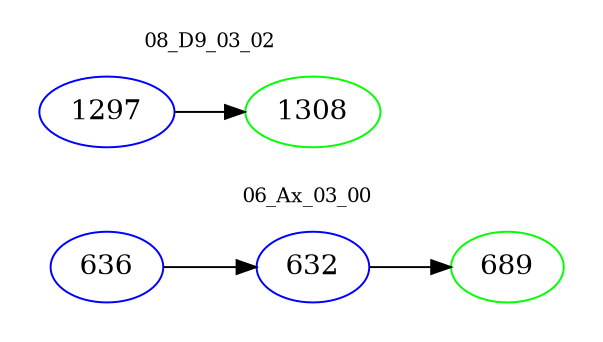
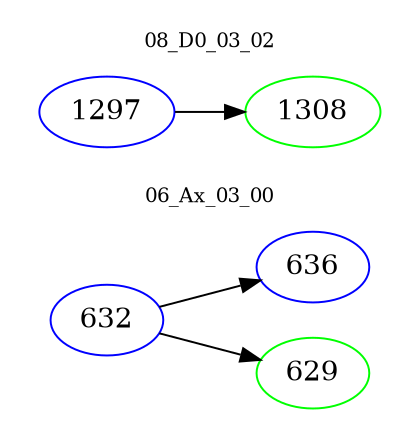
cluster "08_D9_03_02": label "08_D9_03_02" -> "08_D0_03_02"
edge "636" -> "632": reversed
node "689": label "689" -> "629"
